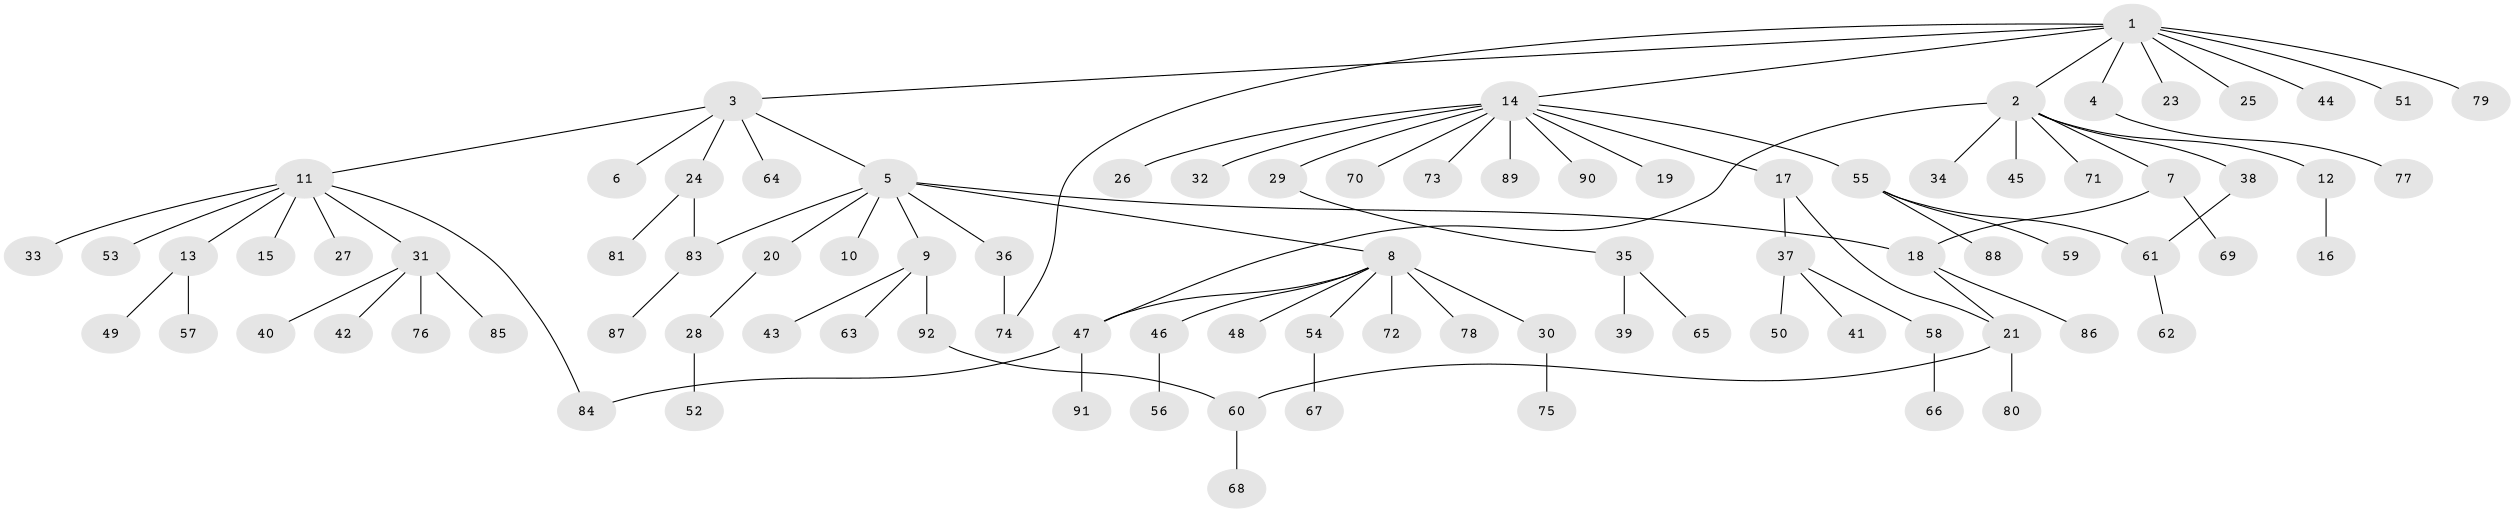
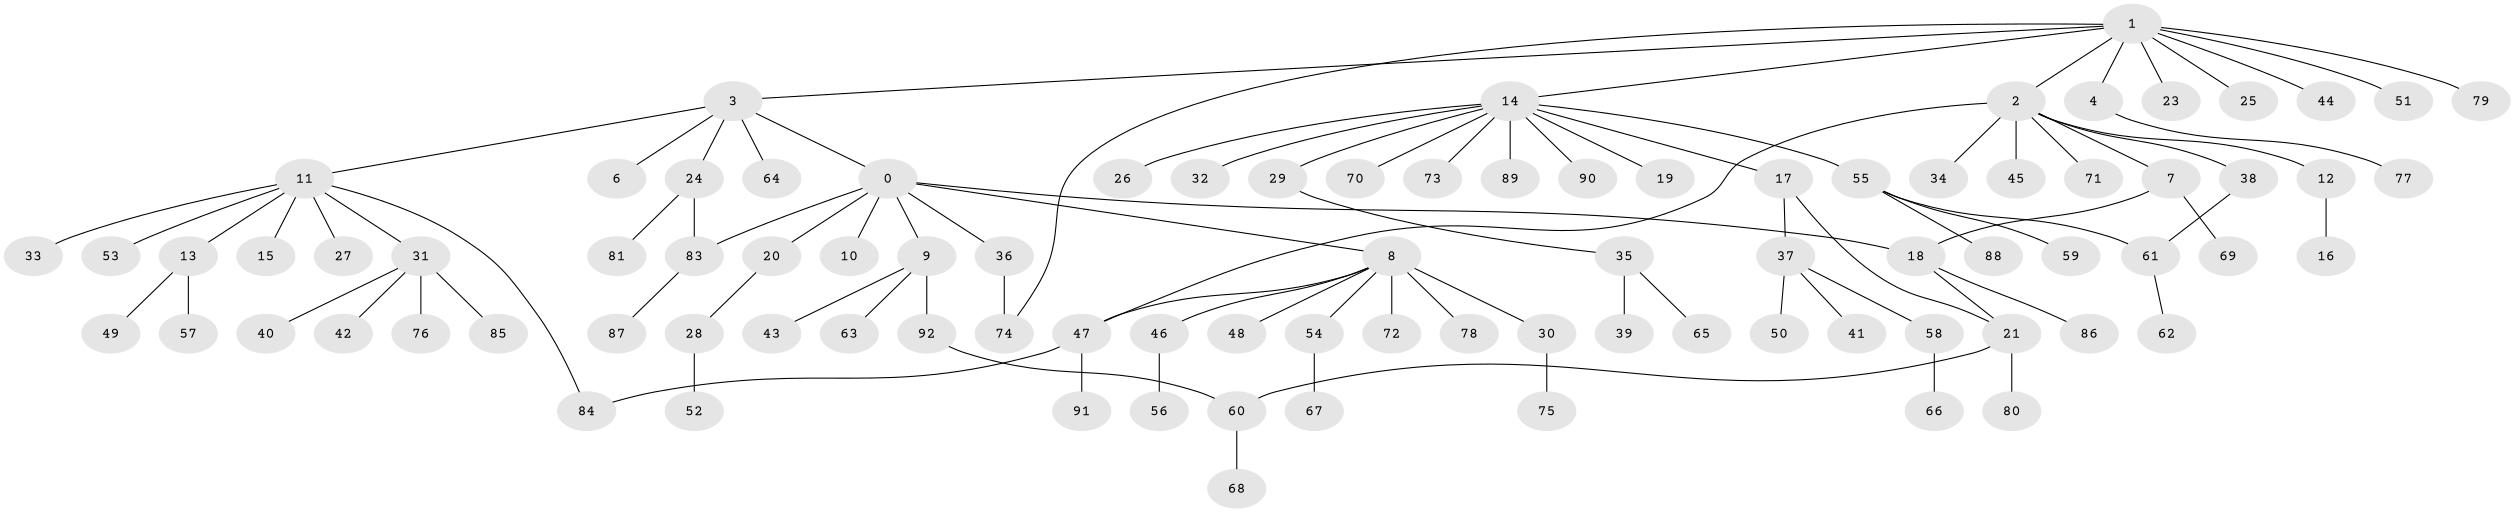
node "5": label "5" -> "0"
